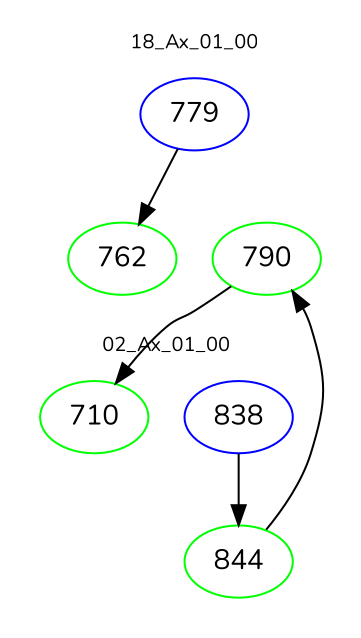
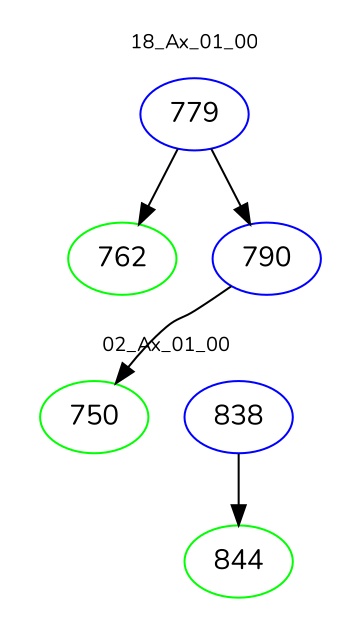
node "790": color green -> blue
edge "844" -> "790": now "779" -> "790"
node "710": label "710" -> "750"
